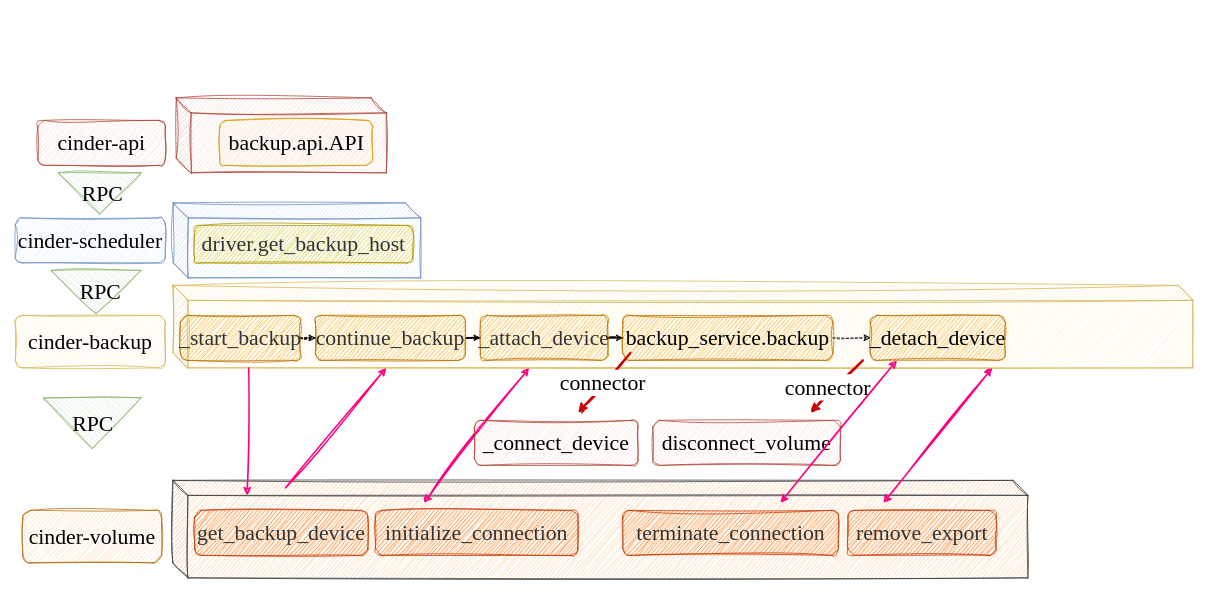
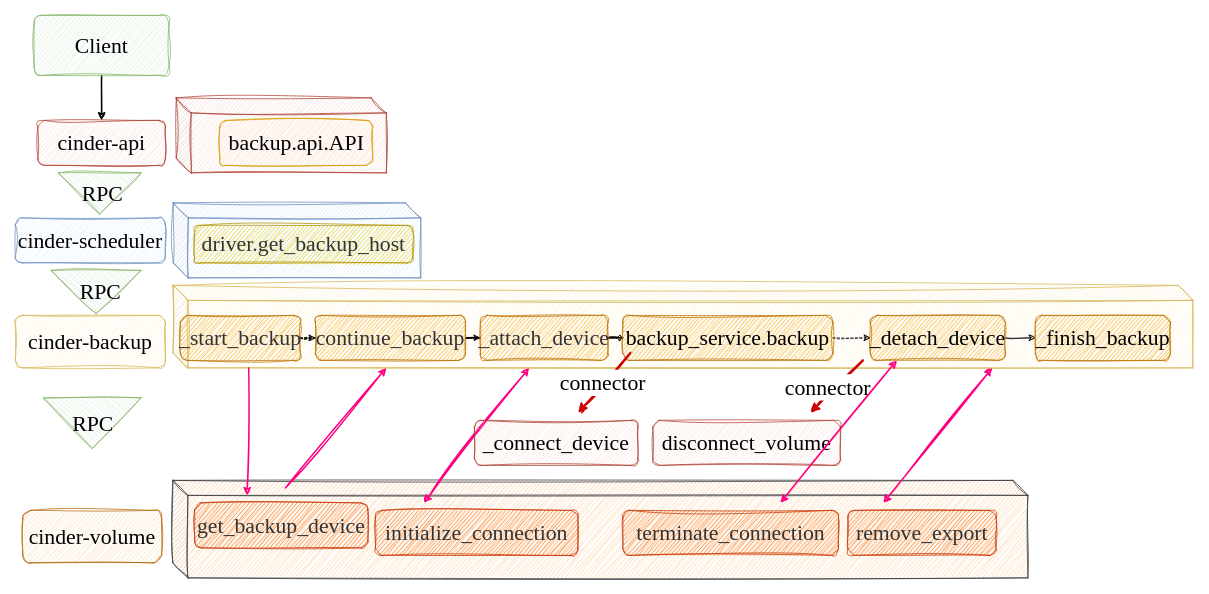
node "Client": added
edge "Client" -> "cinder-api": added
edge "_attach_device" -> "backup_service.backup": arrowhead classic -> diamond
edge "_detach_device" -> "_finish_backup": added
node "_finish_backup": added
node "get_backup_device": moved (281, 533) -> (281, 525)
